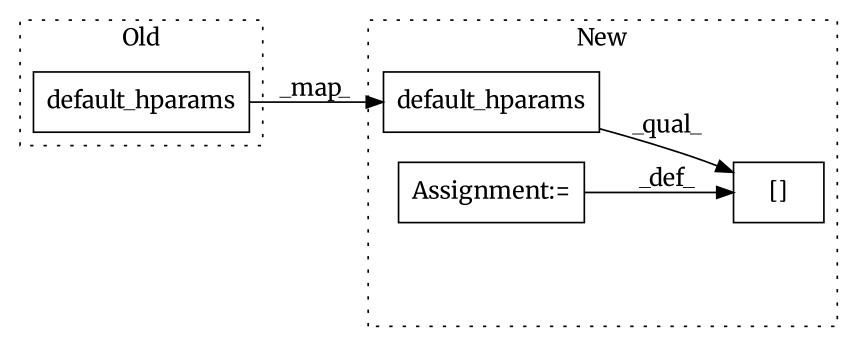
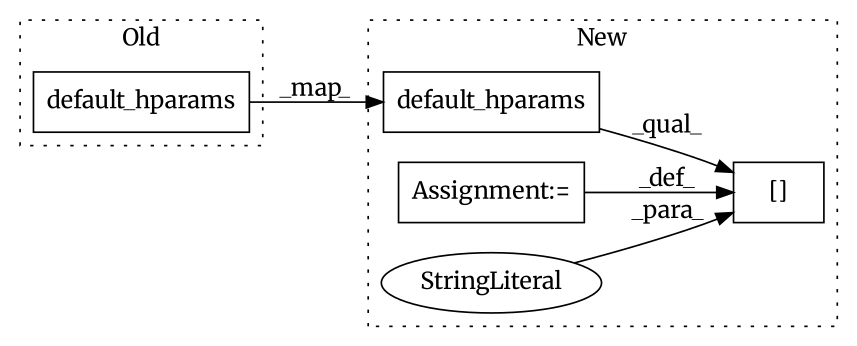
node "StringLiteral": added
